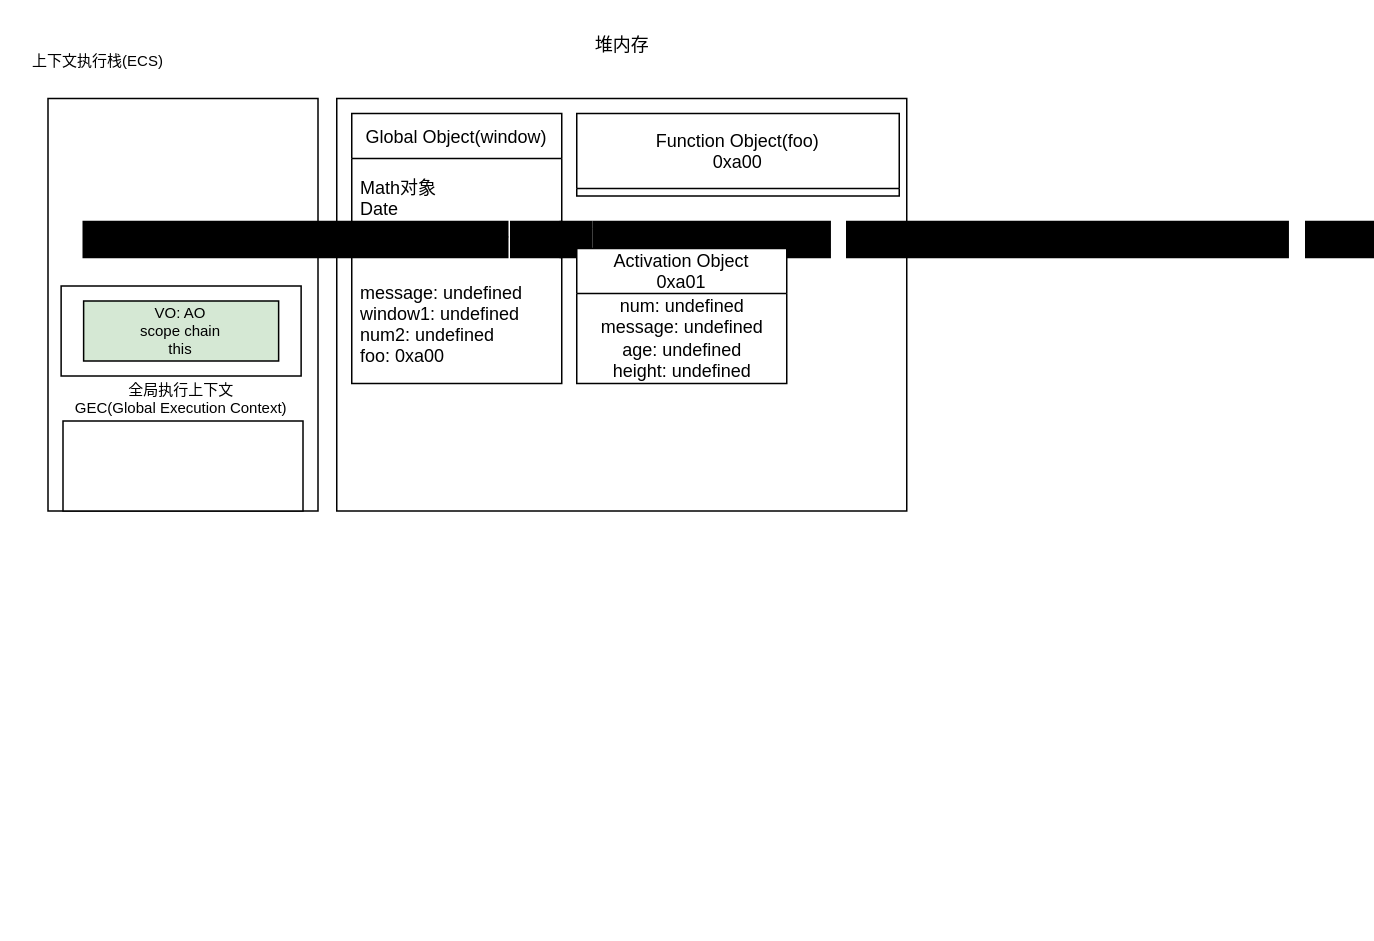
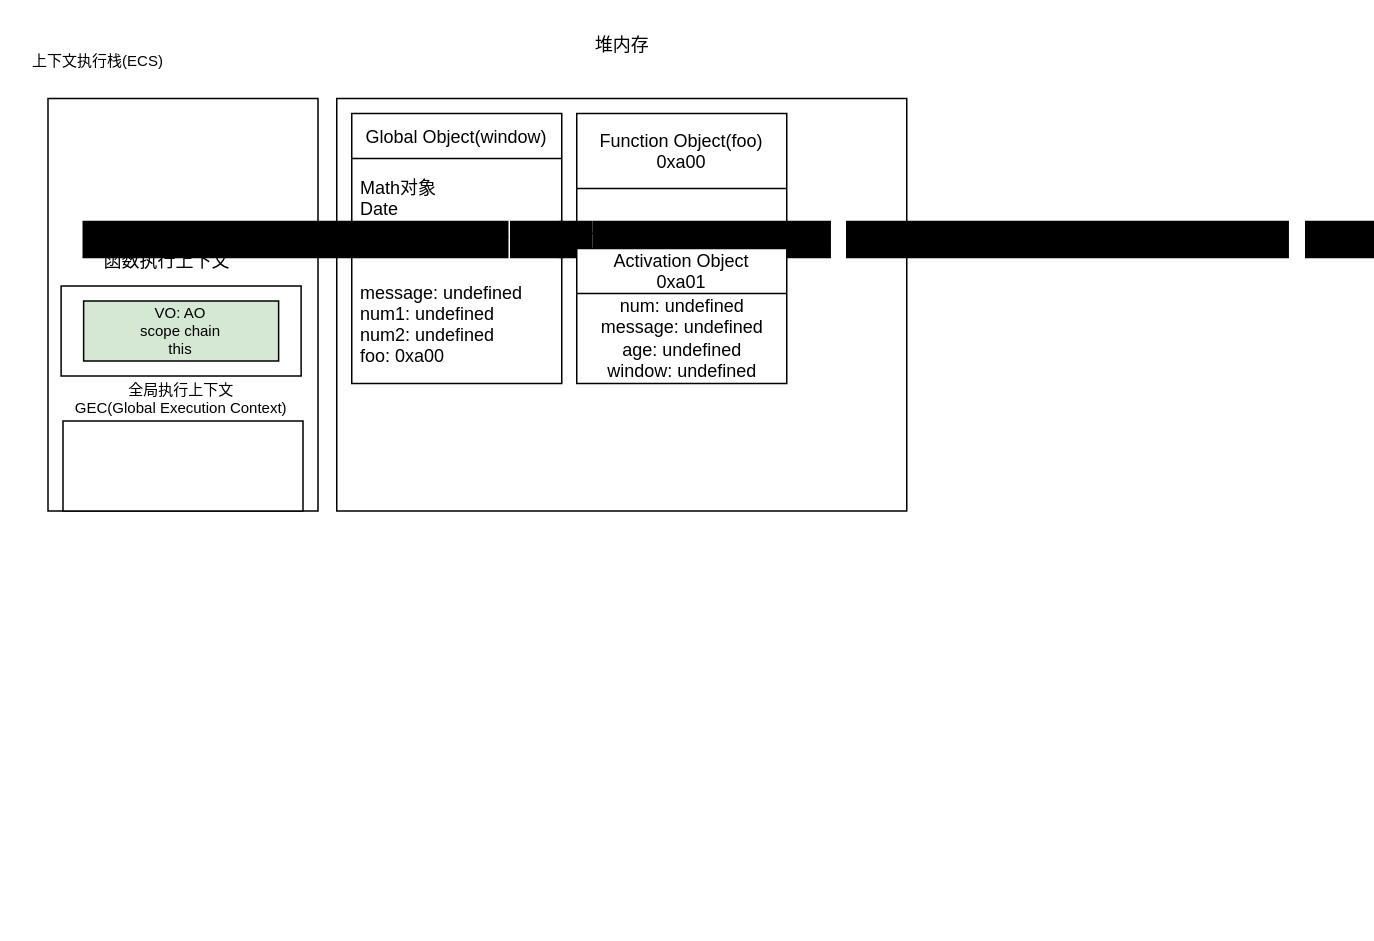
node "Function Object(foo) 0xa00": size 323x83 -> 210x120
node "Math对象 Date String Number message: undefined window1: undefined num2: undefined foo: 0xa00": label "Math对象 Date String Number message: undefined window1: undefined num2: undefined foo: 0xa00" -> "Math对象 Date String Number message: undefined num1: undefined num2: undefined foo: 0xa00"
node "函数执行上下文": moved (183, 241) -> (183, 263)
node "num: undefined message: undefined age: undefined height: undefined": label "num: undefined message: undefined age: undefined height: undefined" -> "num: undefined message: undefined age: undefined window: undefined"
